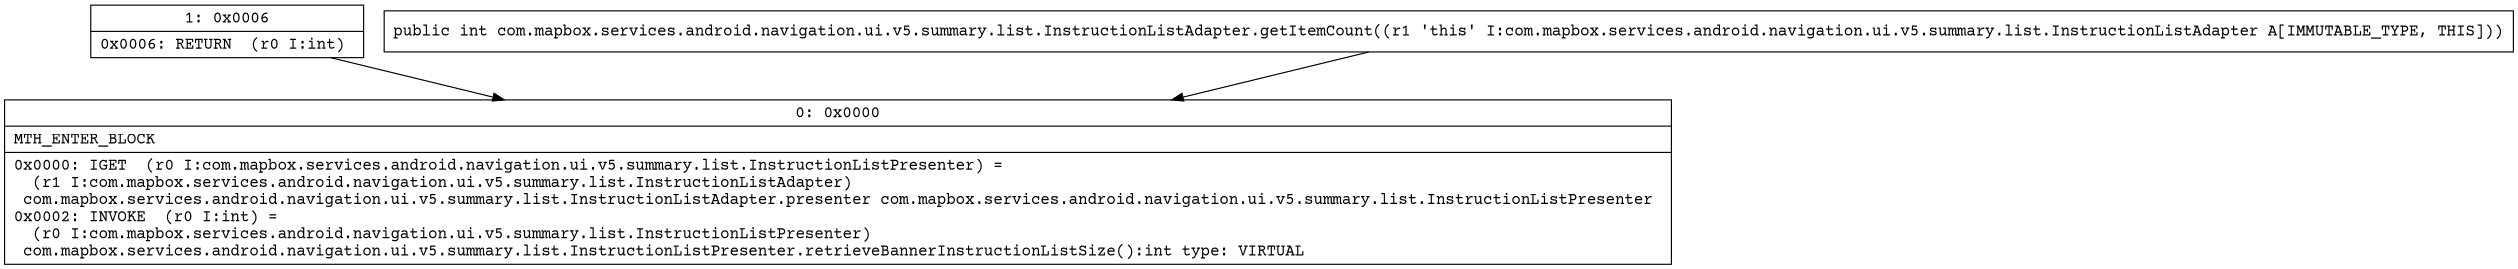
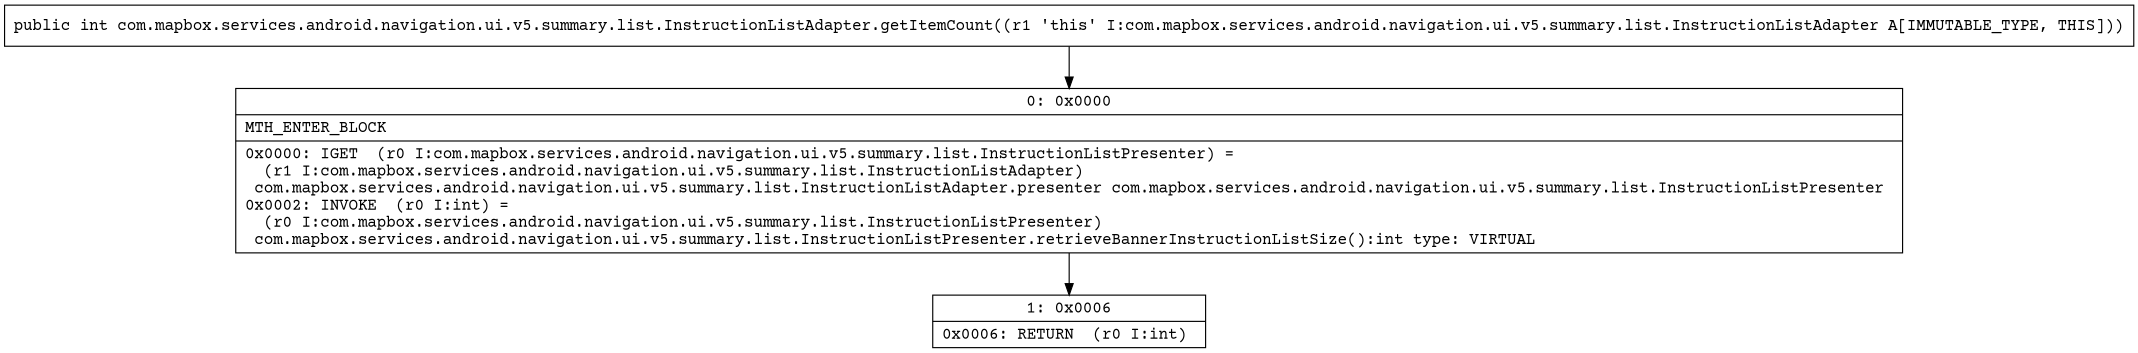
edge "1: 0x0006" -> "0: 0x0000": reversed
